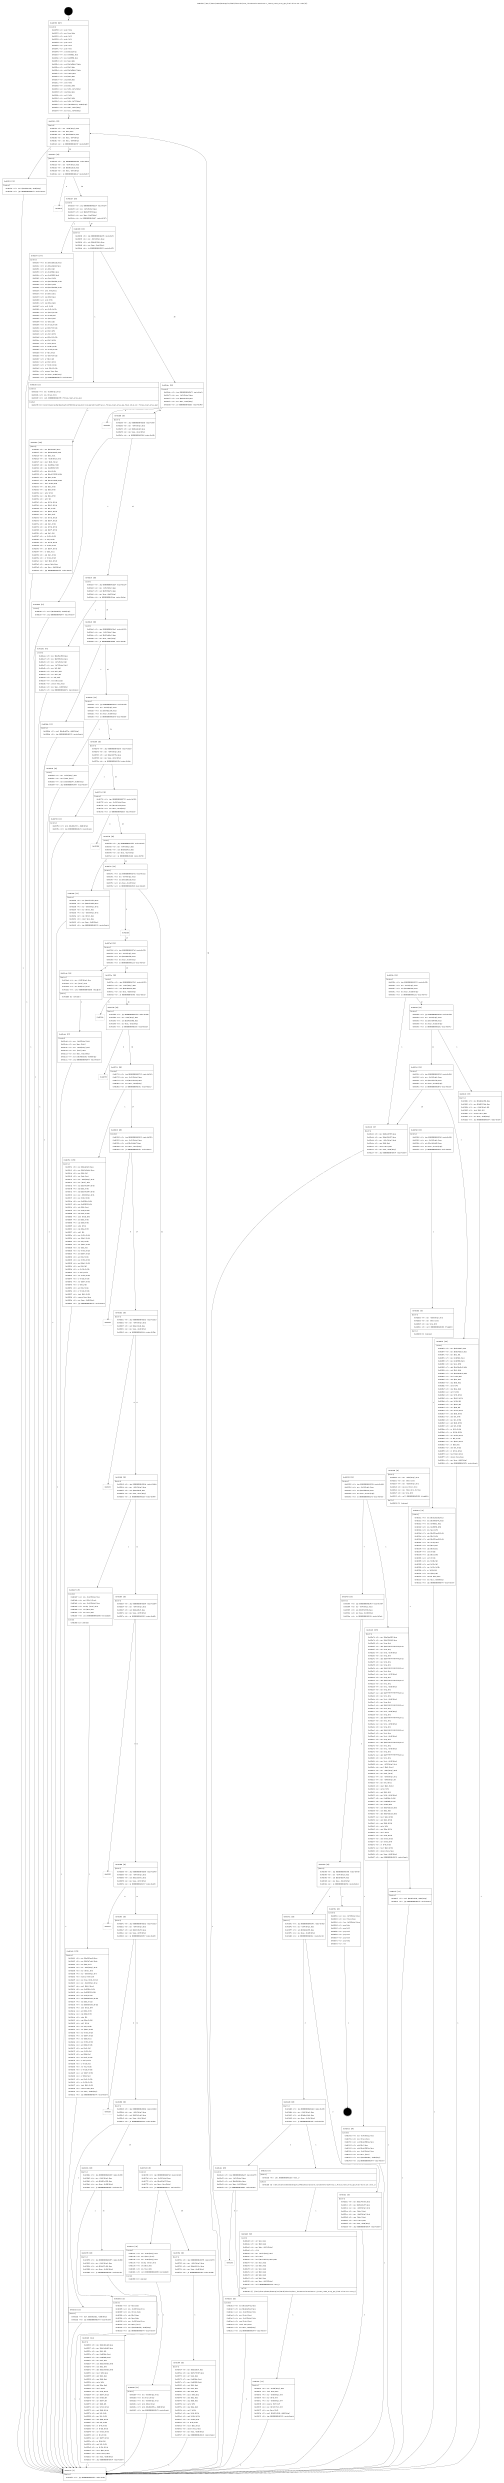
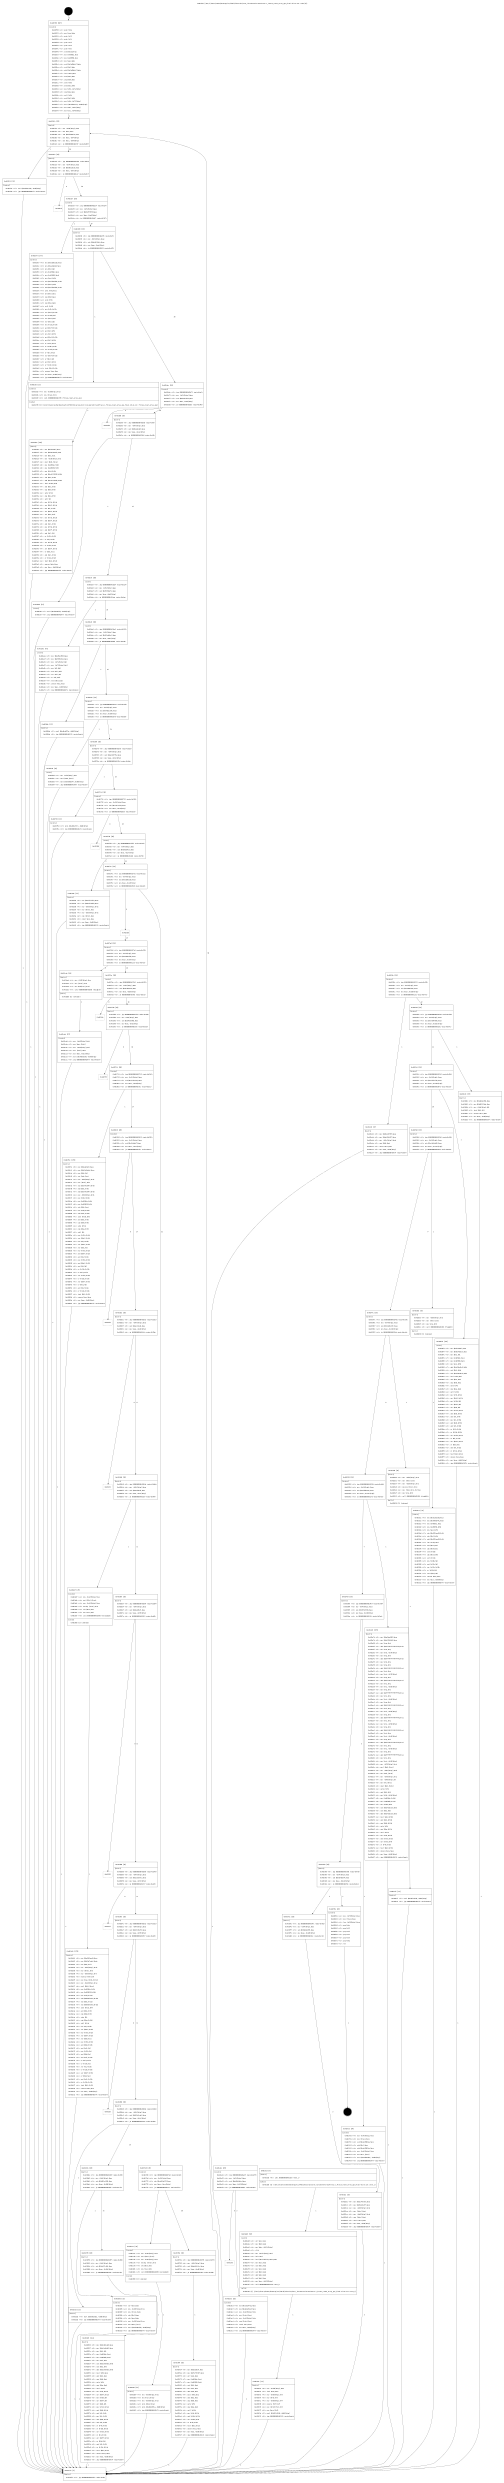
edge "0x401944 [28]" -> "0x401cd1 [27]": now "0x401944 [28]" -> "0x401960 [28]"
node "0x40197c [28]": added
node "0x401a08 [28]": removed
